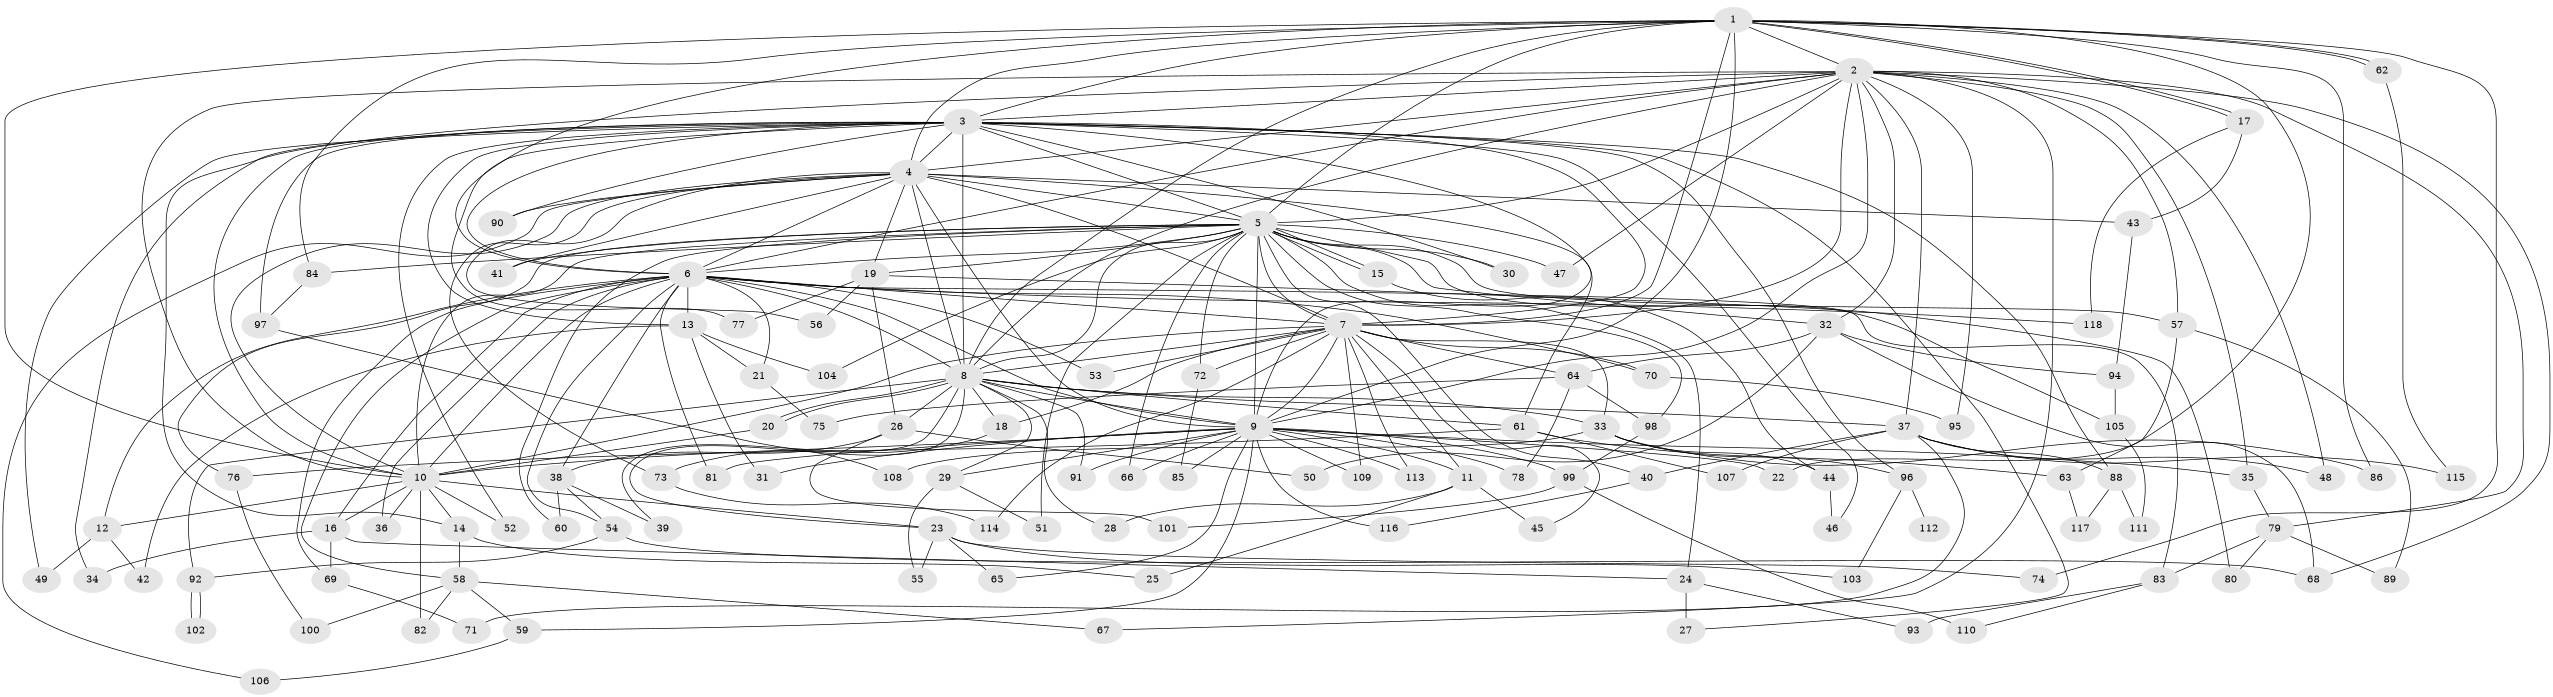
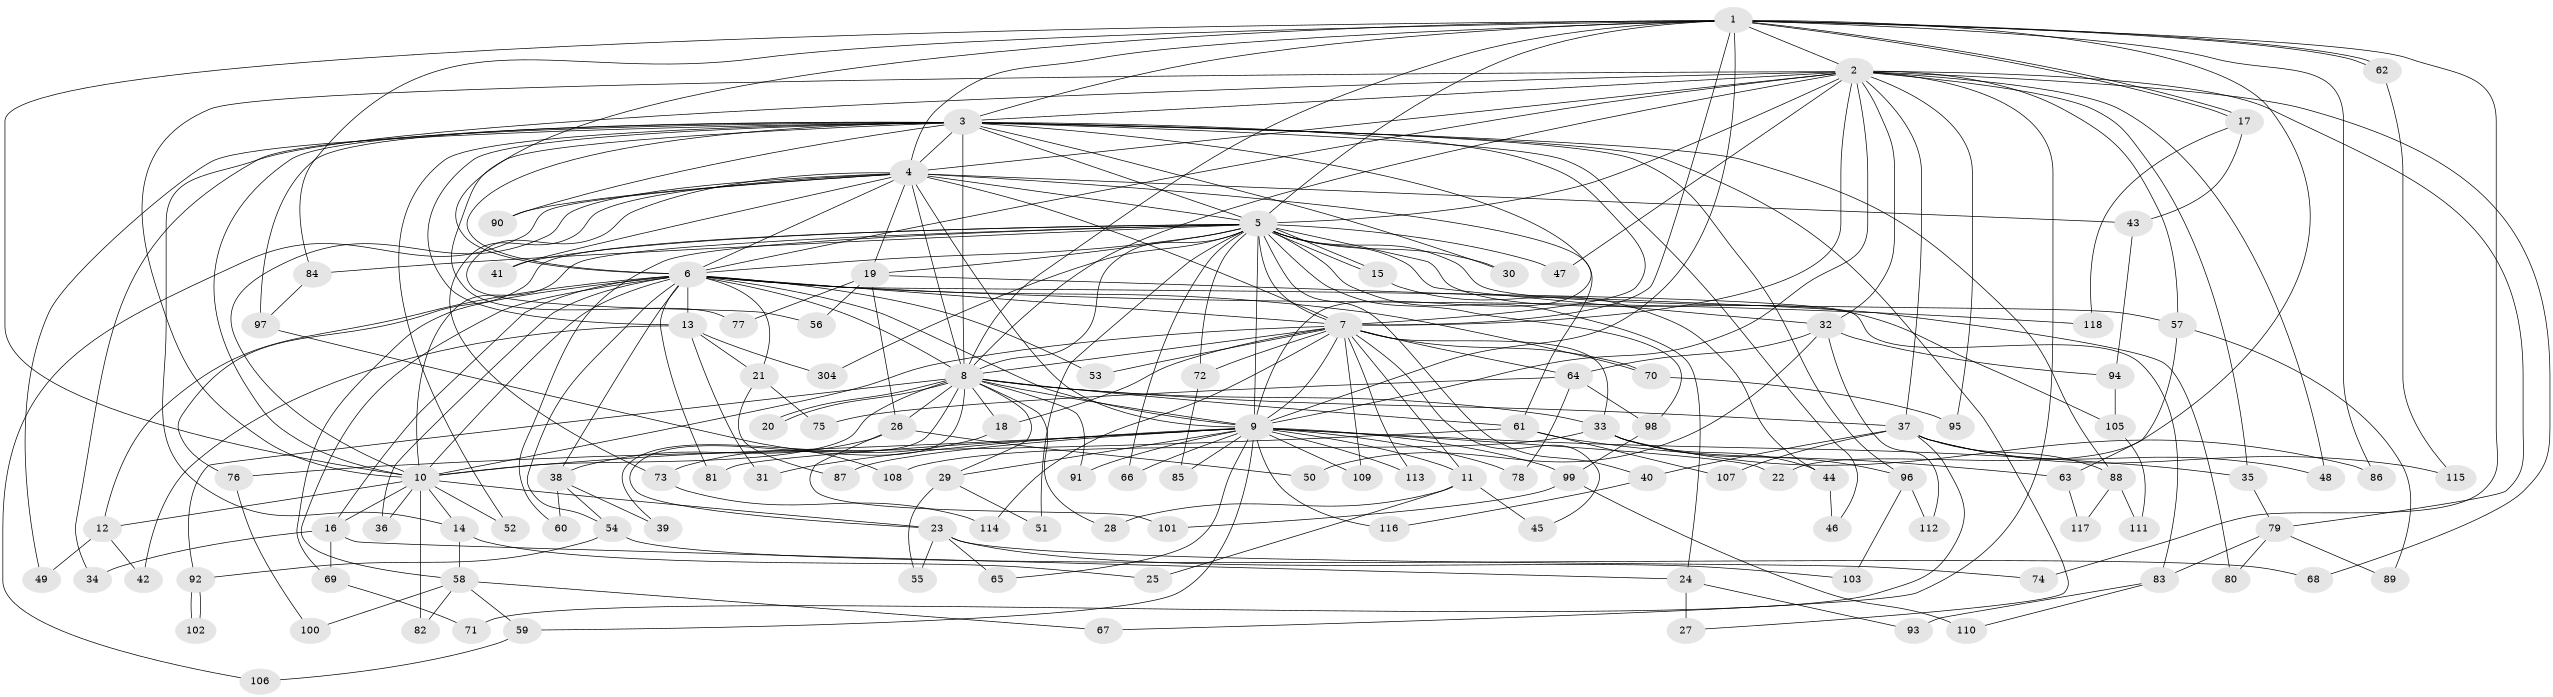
node "104": label "104" -> "304"
edge "32" -- "68": now "32" -- "112"
edge "20" -- "10": now "8" -- "10"
node "87": added
